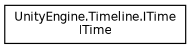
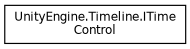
node "UnityEngine.Timeline.ITime ITime": label "UnityEngine.Timeline.ITime ITime" -> "UnityEngine.Timeline.ITime Control"
